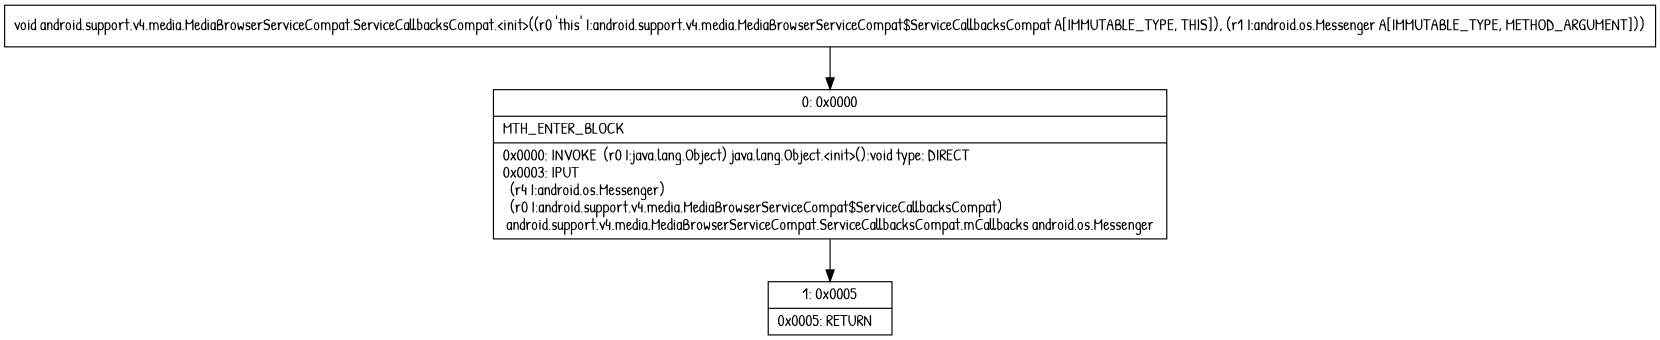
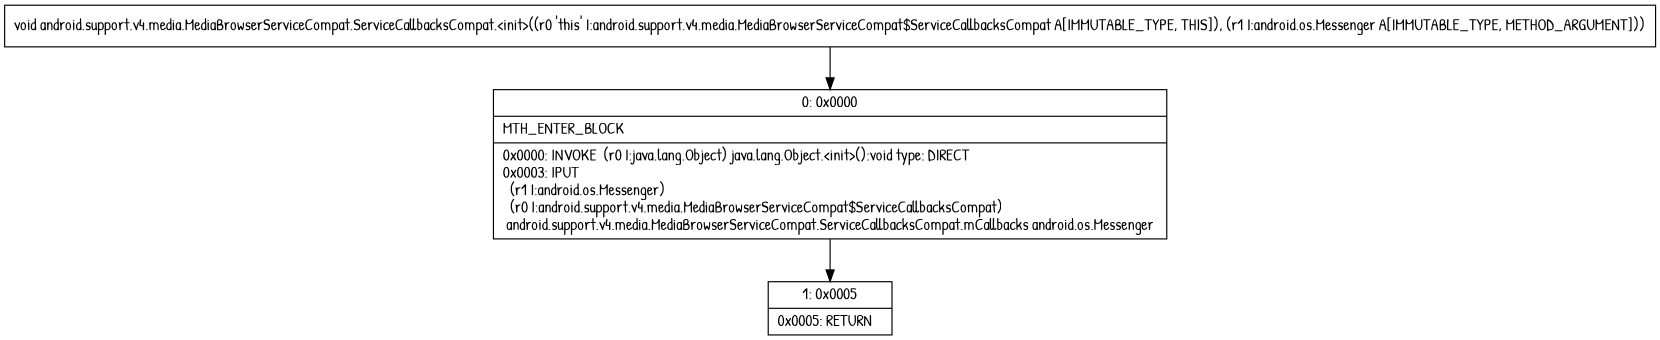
node "0: 0x0000": text "(r4 I:android.os.Messenger)" -> "(r1 I:android.os.Messenger)"
